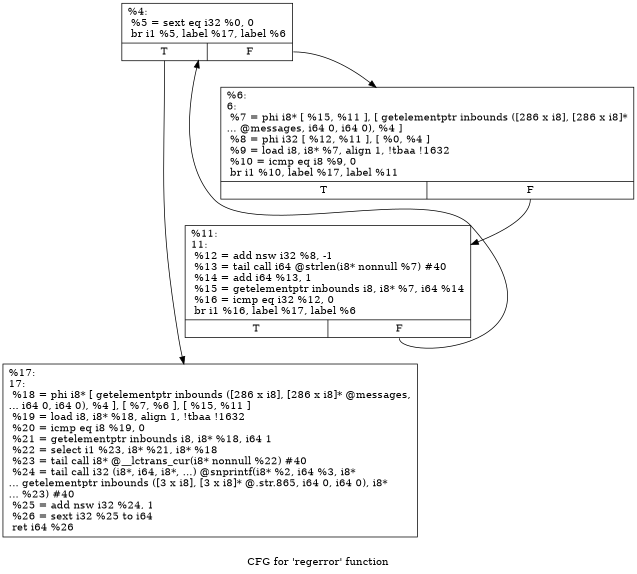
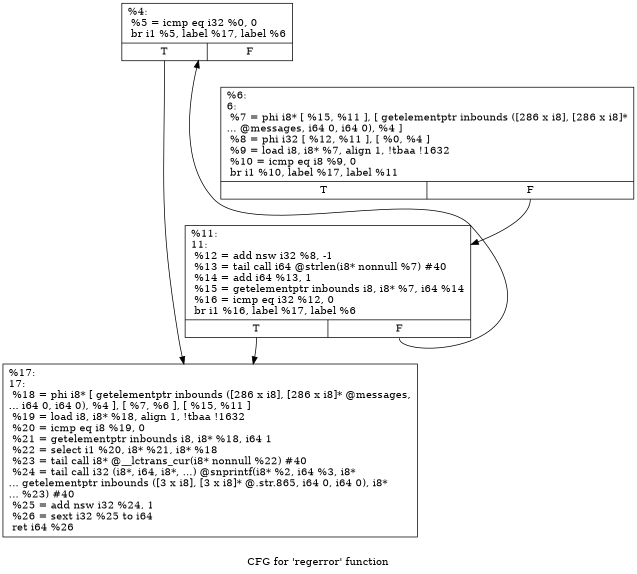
node "%4:": text "%5 = sext eq i32 %0, 0" -> "%5 = icmp eq i32 %0, 0"
edge "%4:" -> "%6:": removed
edge "%11:" -> "%17:": added
node "%17:": text "%22 = select i1 %23, i8* %21, i8* %18" -> "%22 = select i1 %20, i8* %21, i8* %18"
